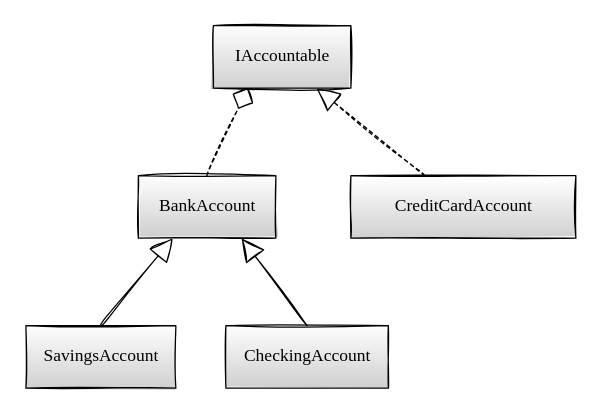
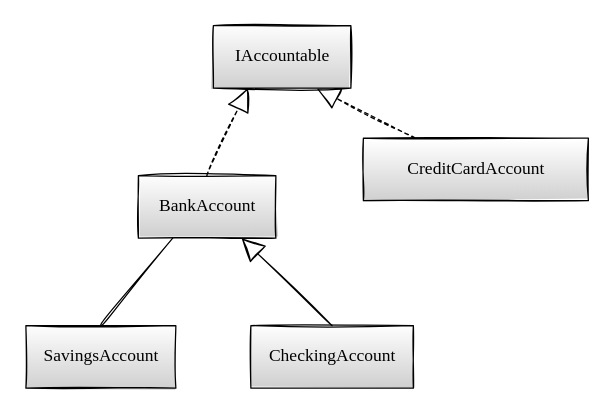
edge "BankAccount" -> "IAccountable": arrowhead diamond -> block
node "CreditCardAccount": moved (463, 207) -> (476, 169)
edge "SavingsAccount" -> "BankAccount": arrowhead block -> none
node "CheckingAccount": moved (307, 357) -> (332, 357)
